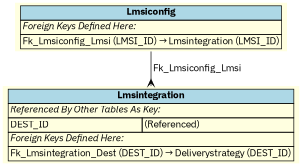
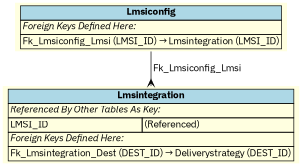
node "Lmsintegration": text "DEST_ID" -> "LMSI_ID"
